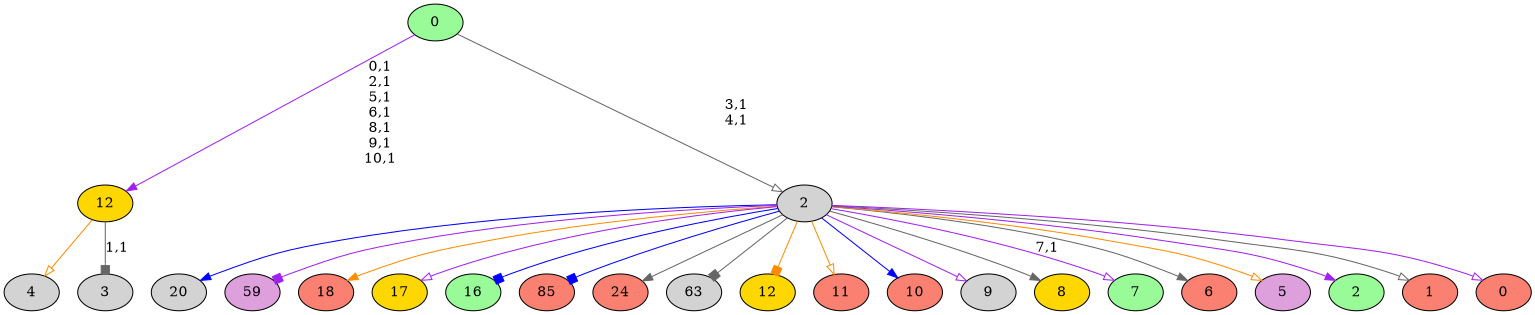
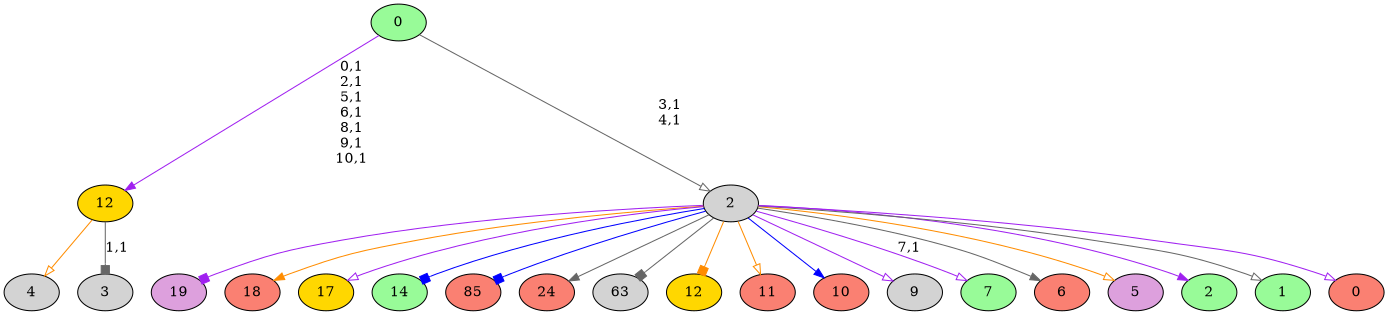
node "20": removed
node "59": label "59" -> "19"
node "16": label "16" -> "14"
node "8": removed
node "1": fillcolor salmon -> palegreen
